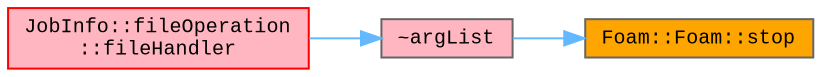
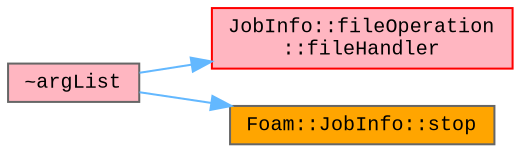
edge "JobInfo::fileOperation ::fileHandler" -> "~argList": reversed
node "Foam::Foam::stop": label "Foam::Foam::stop" -> "Foam::JobInfo::stop"
